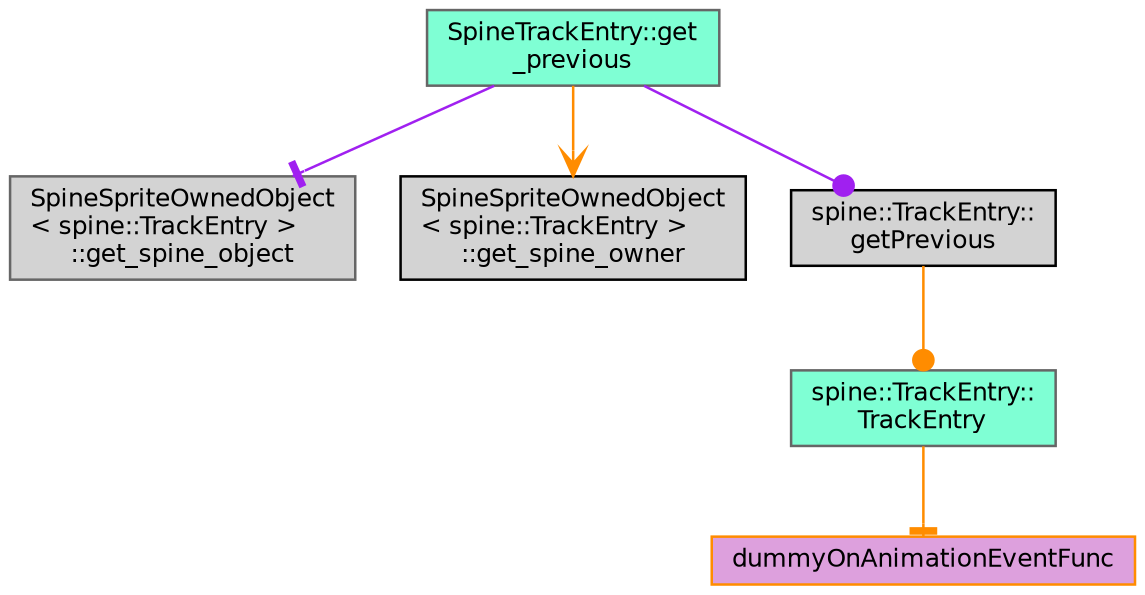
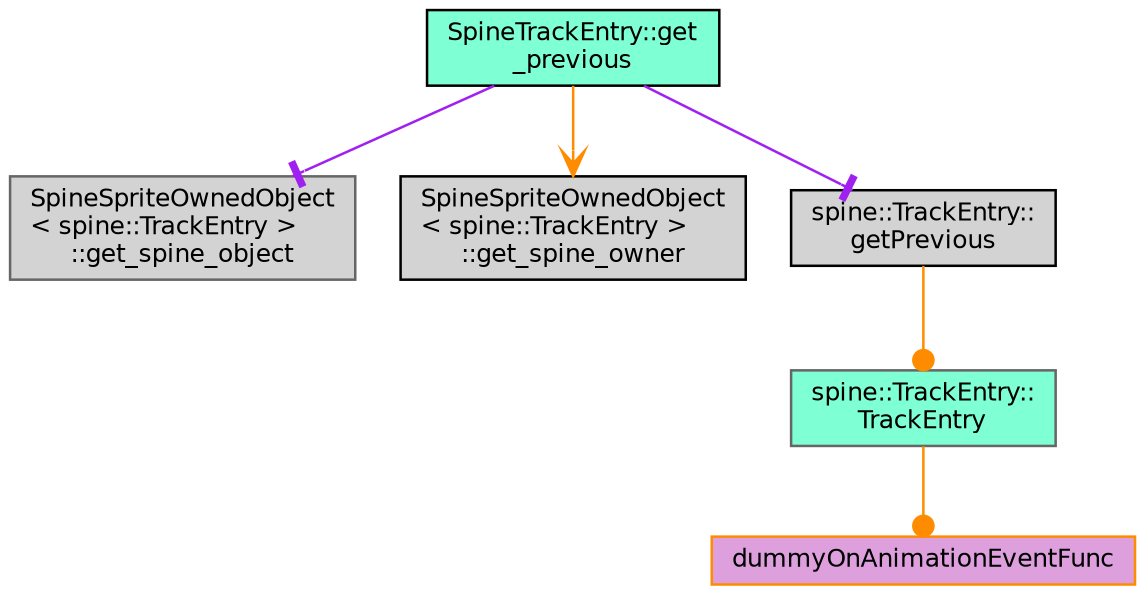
node "SpineTrackEntry::get _previous": color gray40 -> black
edge "SpineTrackEntry::get _previous" -> "spine::TrackEntry:: getPrevious": arrowhead dot -> tee
edge "spine::TrackEntry:: TrackEntry" -> "dummyOnAnimationEventFunc": arrowhead tee -> dot
